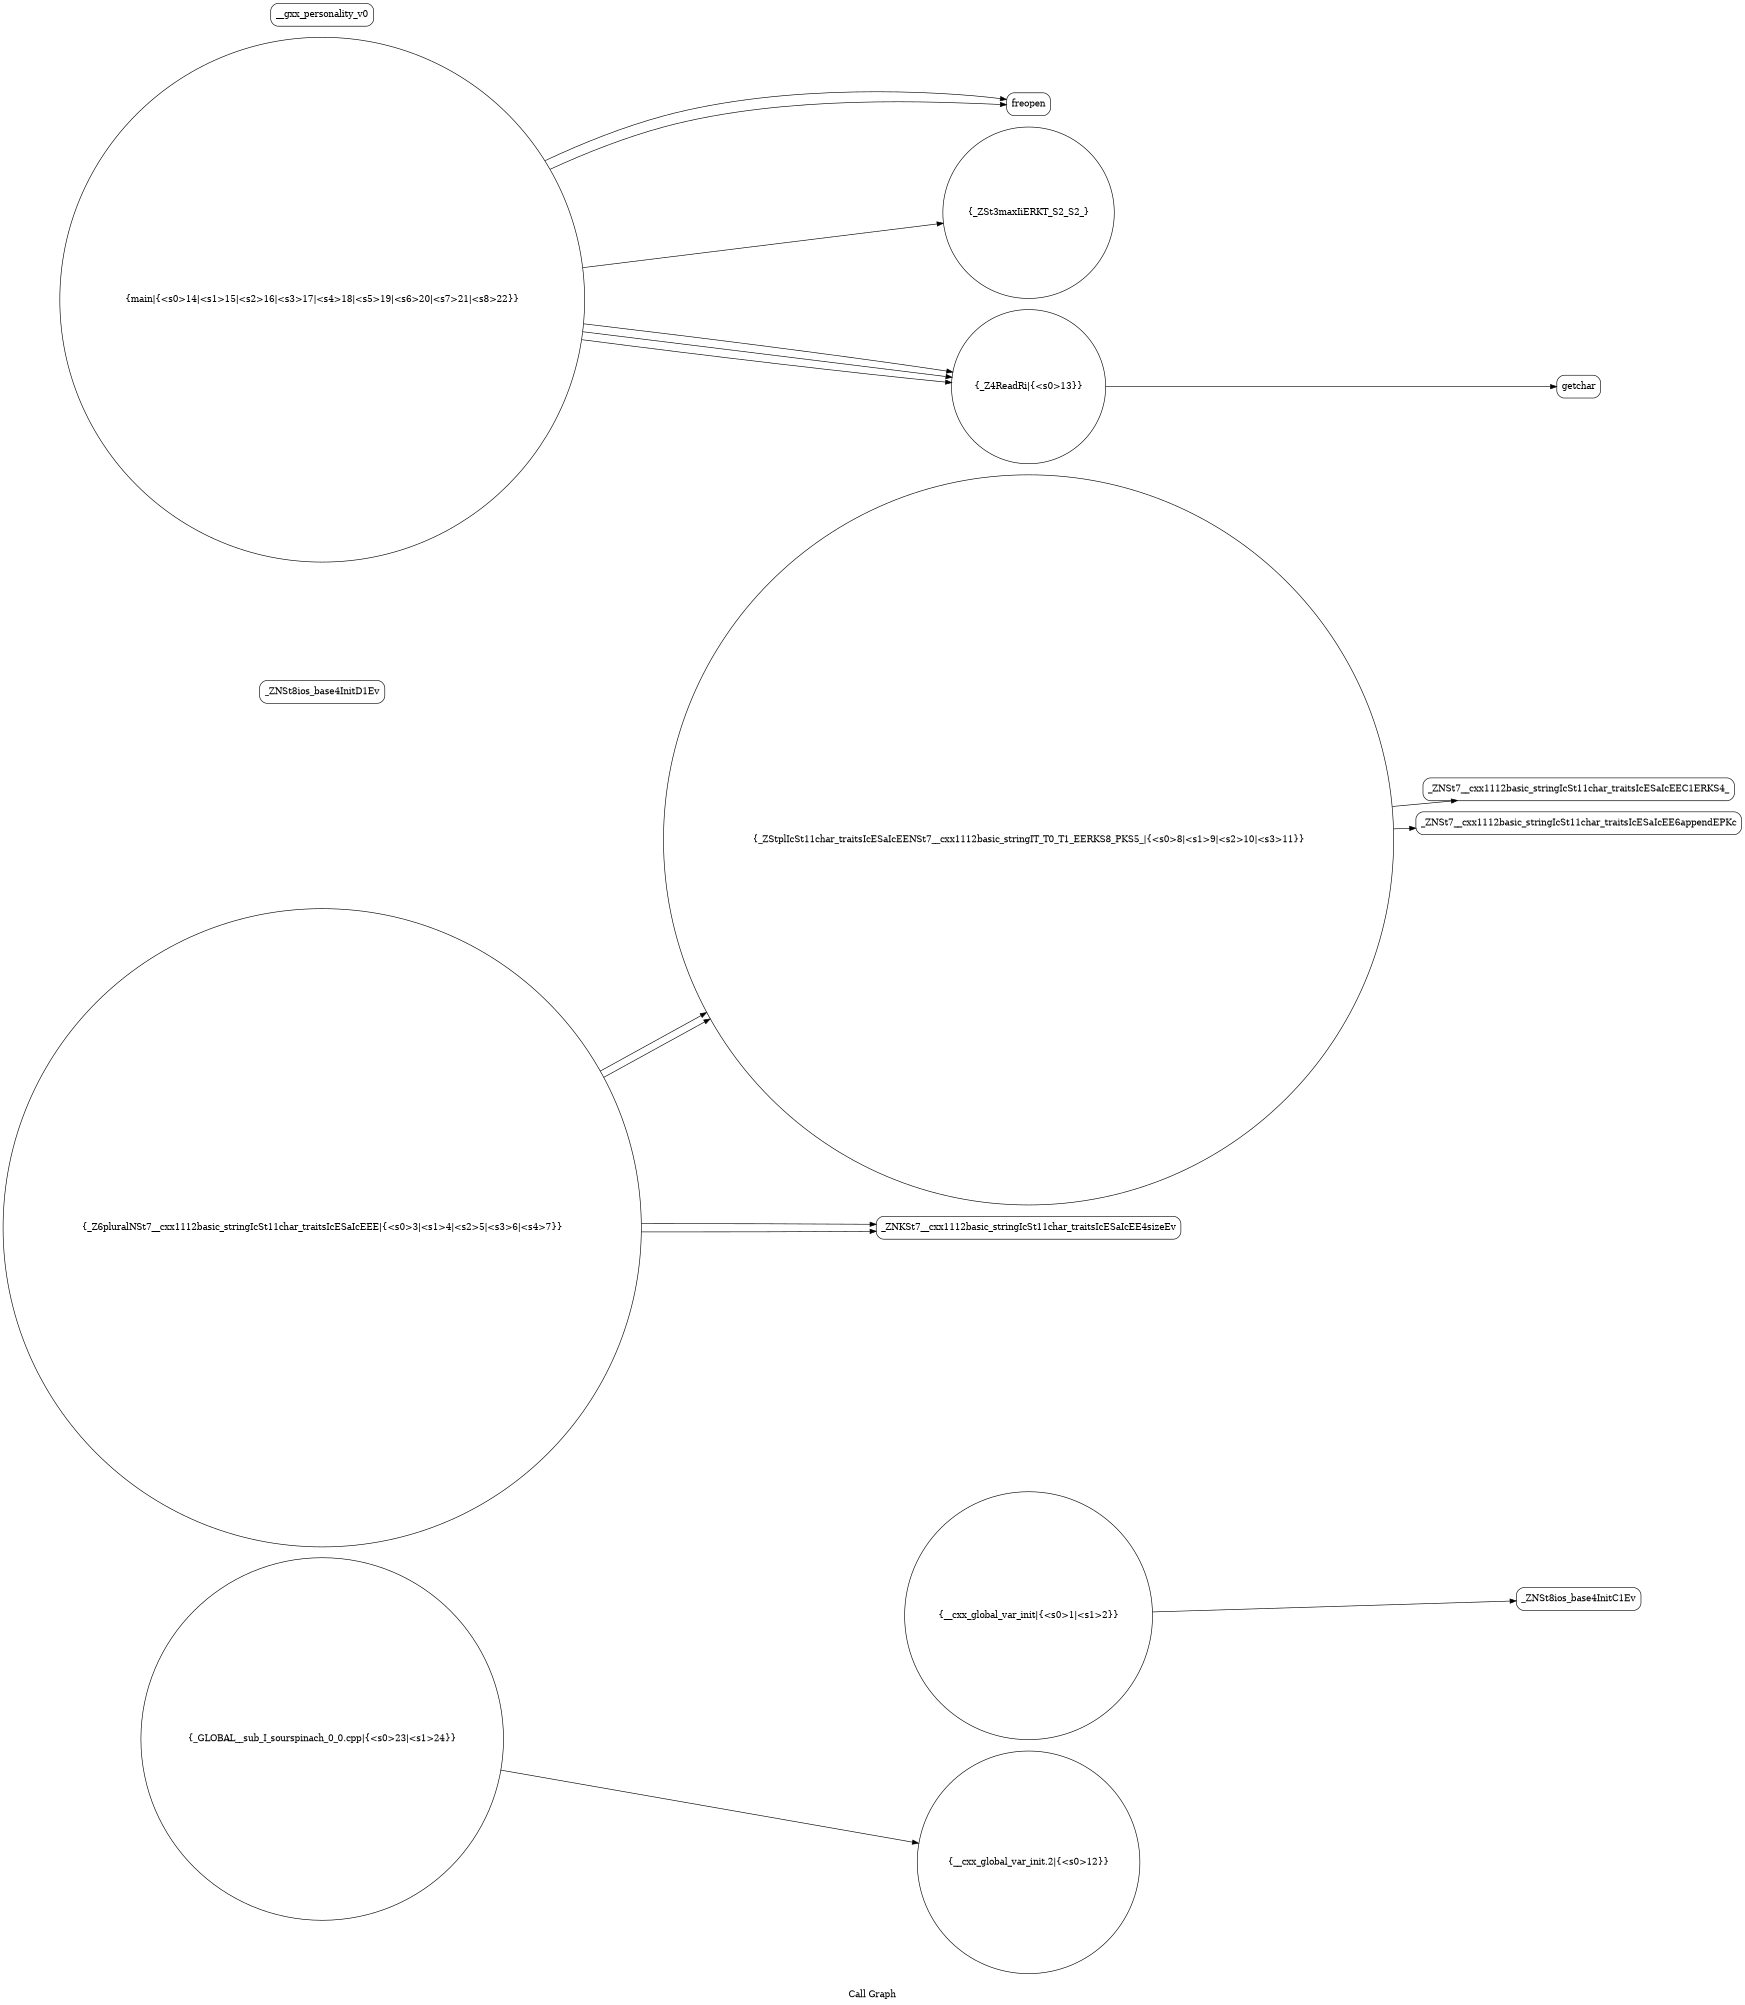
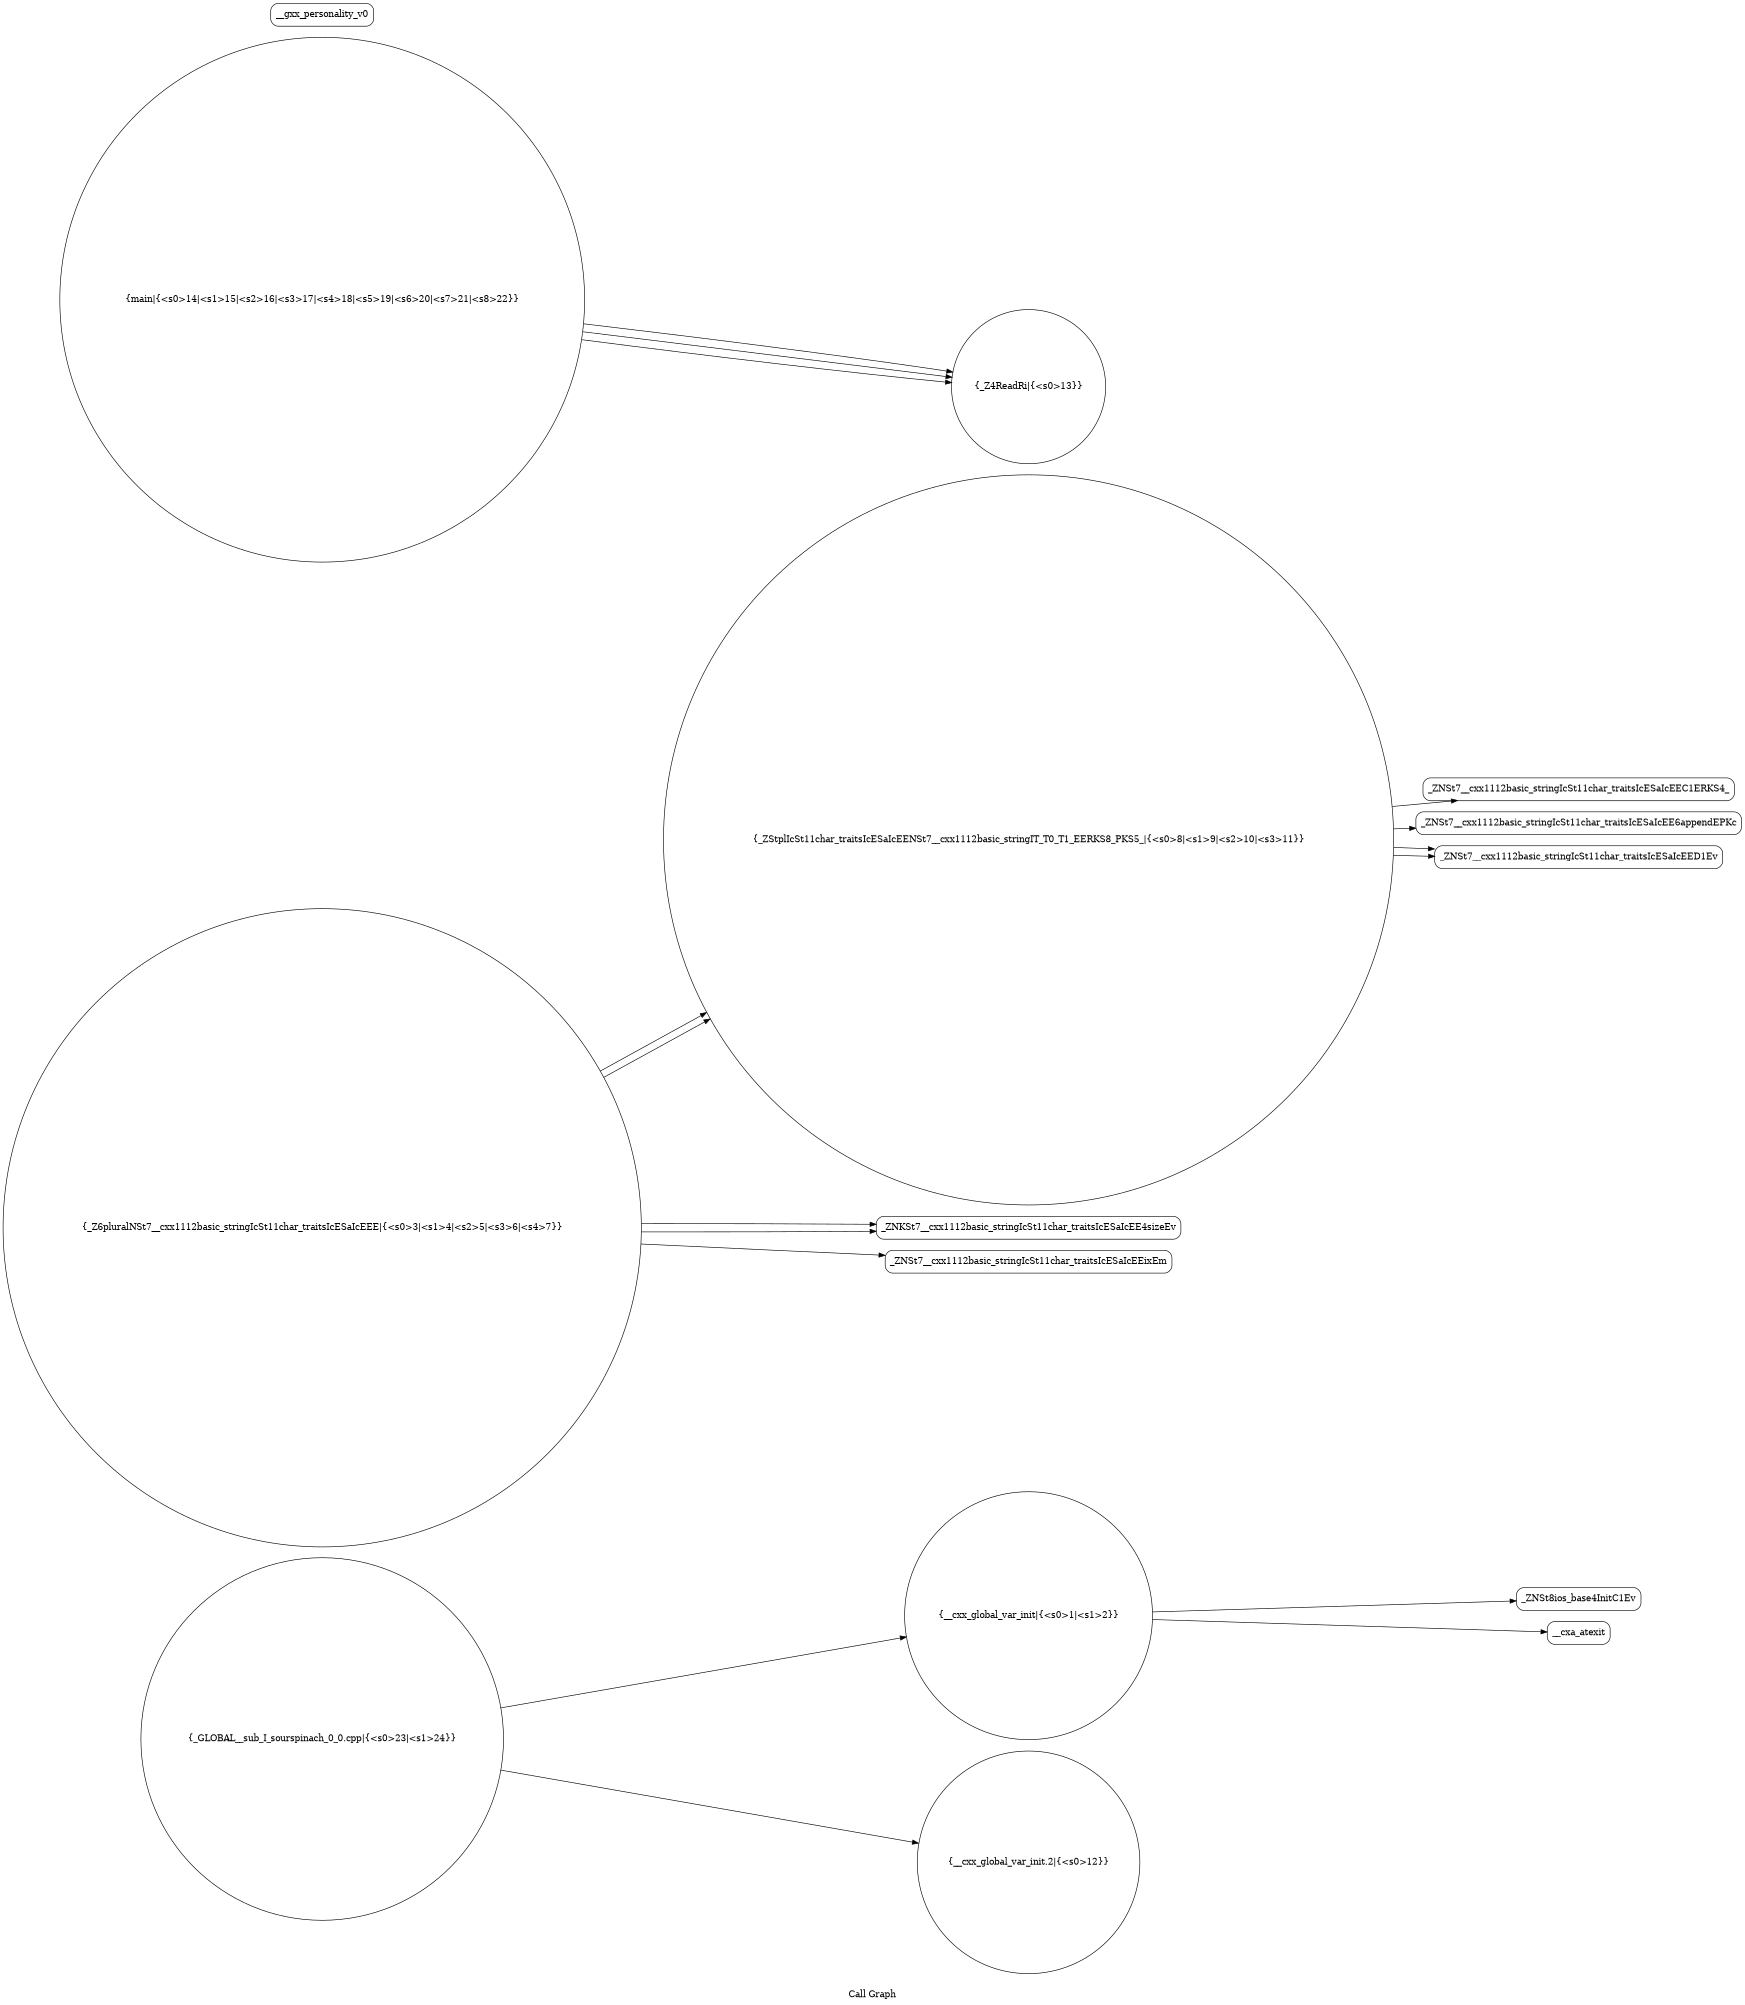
node "freopen": removed
node "{_ZSt3maxIiERKT_S2_S2_}": removed
node "getchar": removed
node "_ZNSt8ios_base4InitD1Ev": removed
node "_ZNSt7__cxx1112basic_stringIcSt11char_traitsIcESaIcEED1Ev": added
node "_ZNSt7__cxx1112basic_stringIcSt11char_traitsIcESaIcEEixEm": added
node "__cxa_atexit": added
edge "{_GLOBAL__sub_I_sourspinach_0_0.cpp|{<s0>23|<s1>24}}" -> "{__cxx_global_var_init|{<s0>1|<s1>2}}": added
